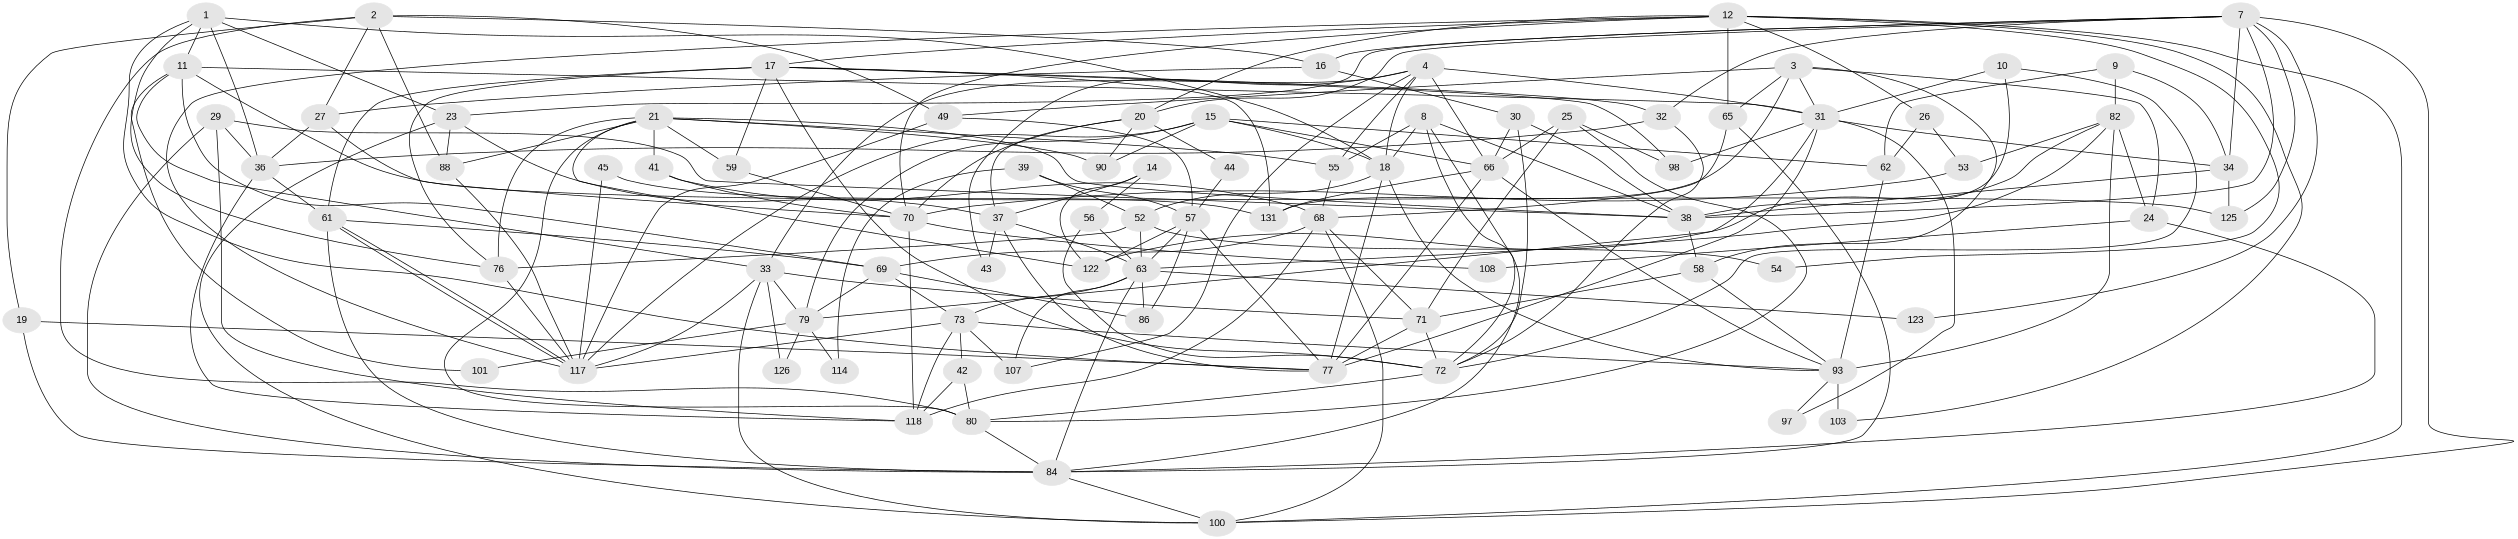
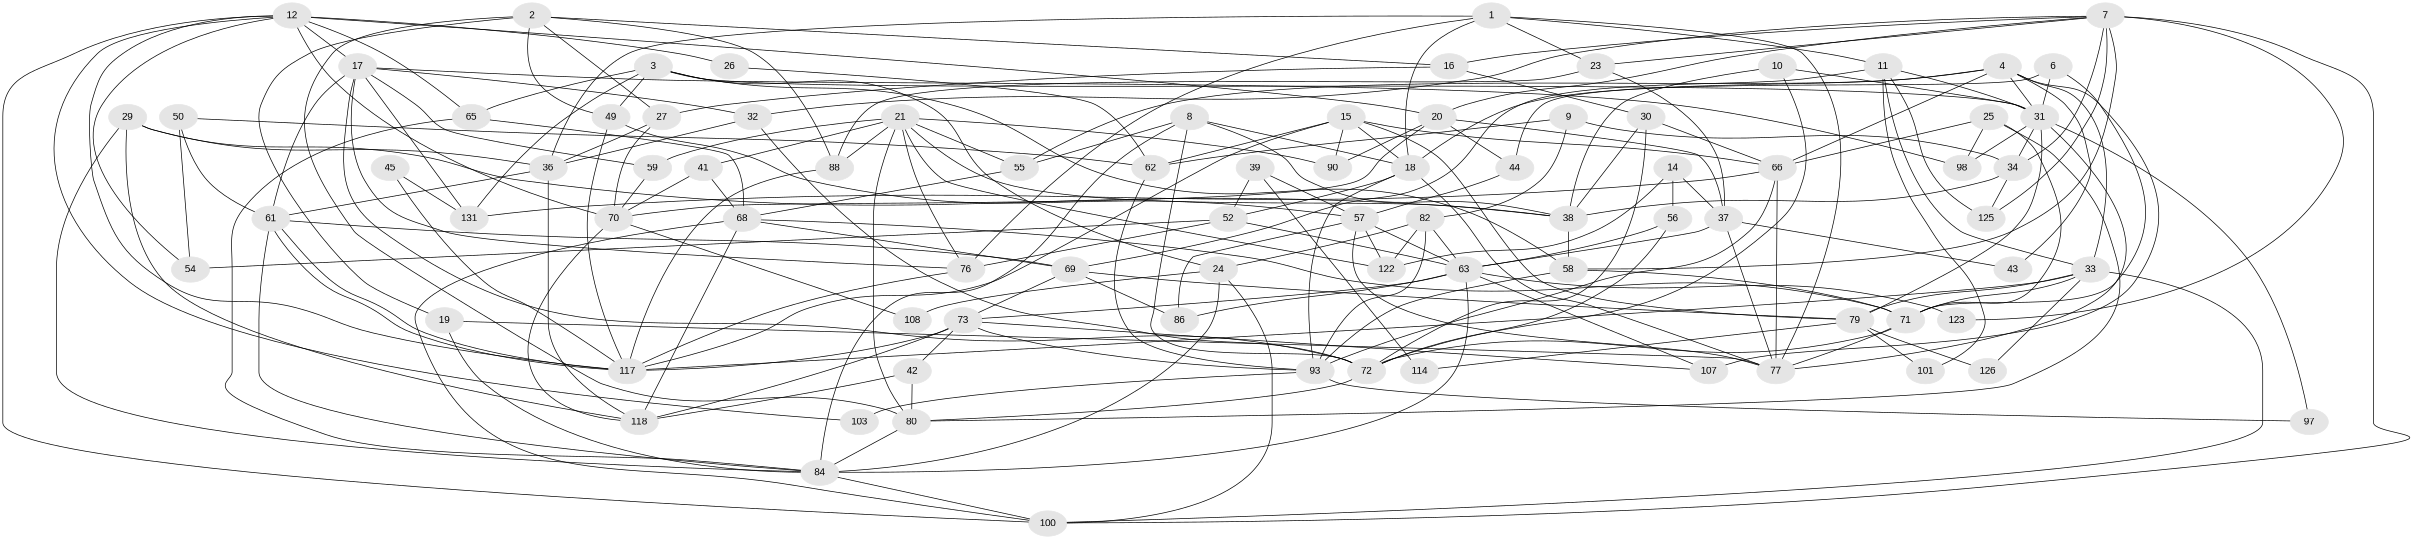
node "6": added
node "50": added
node "53": removed
edge "7" -- "38": now "7" -- "58"
edge "23" -- "100": now "24" -- "100"
